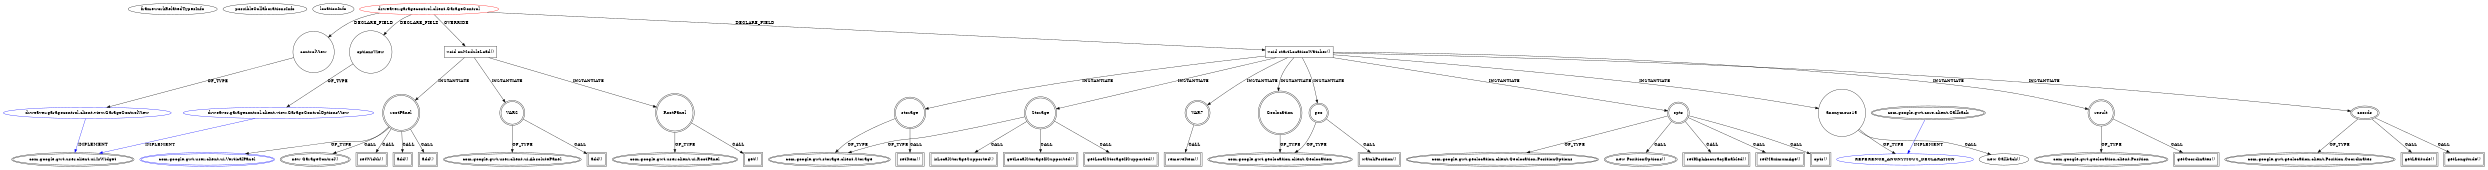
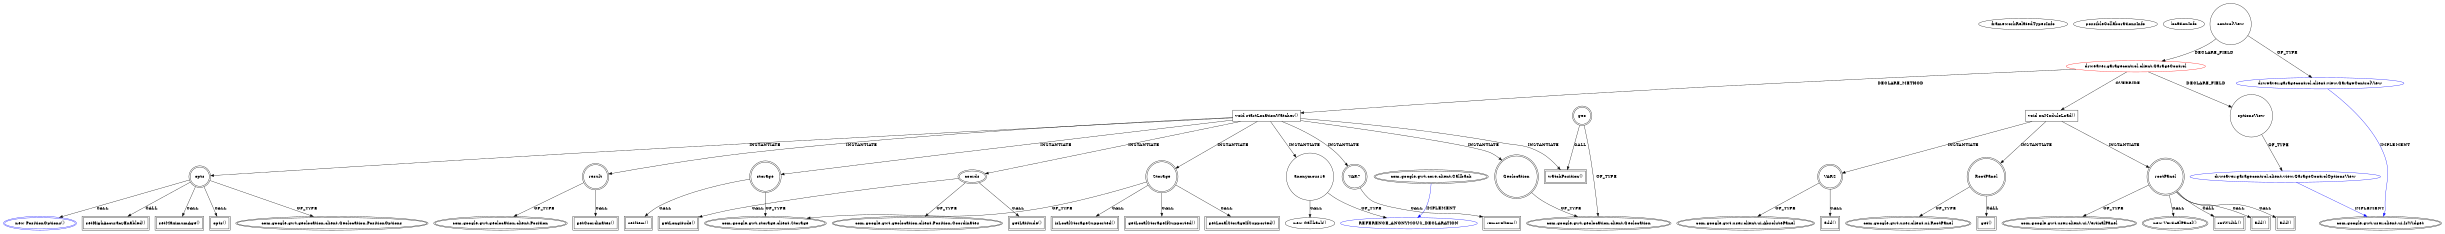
edge "drweaver.garagecontrol.client.GarageControl" -> "controlView": reversed
edge "drweaver.garagecontrol.client.GarageControl" -> "void startLocationWatcher()": label "DECLARE_FIELD" -> "DECLARE_METHOD"
edge "void startLocationWatcher()" -> "geo": now "void startLocationWatcher()" -> "watchPosition()"
node "com.google.gwt.user.client.ui.VerticalPanel": color blue -> black
node "new GarageControl()": label "new GarageControl()" -> "new VerticalPanel()"
node "new PositionOptions()": color black -> blue
